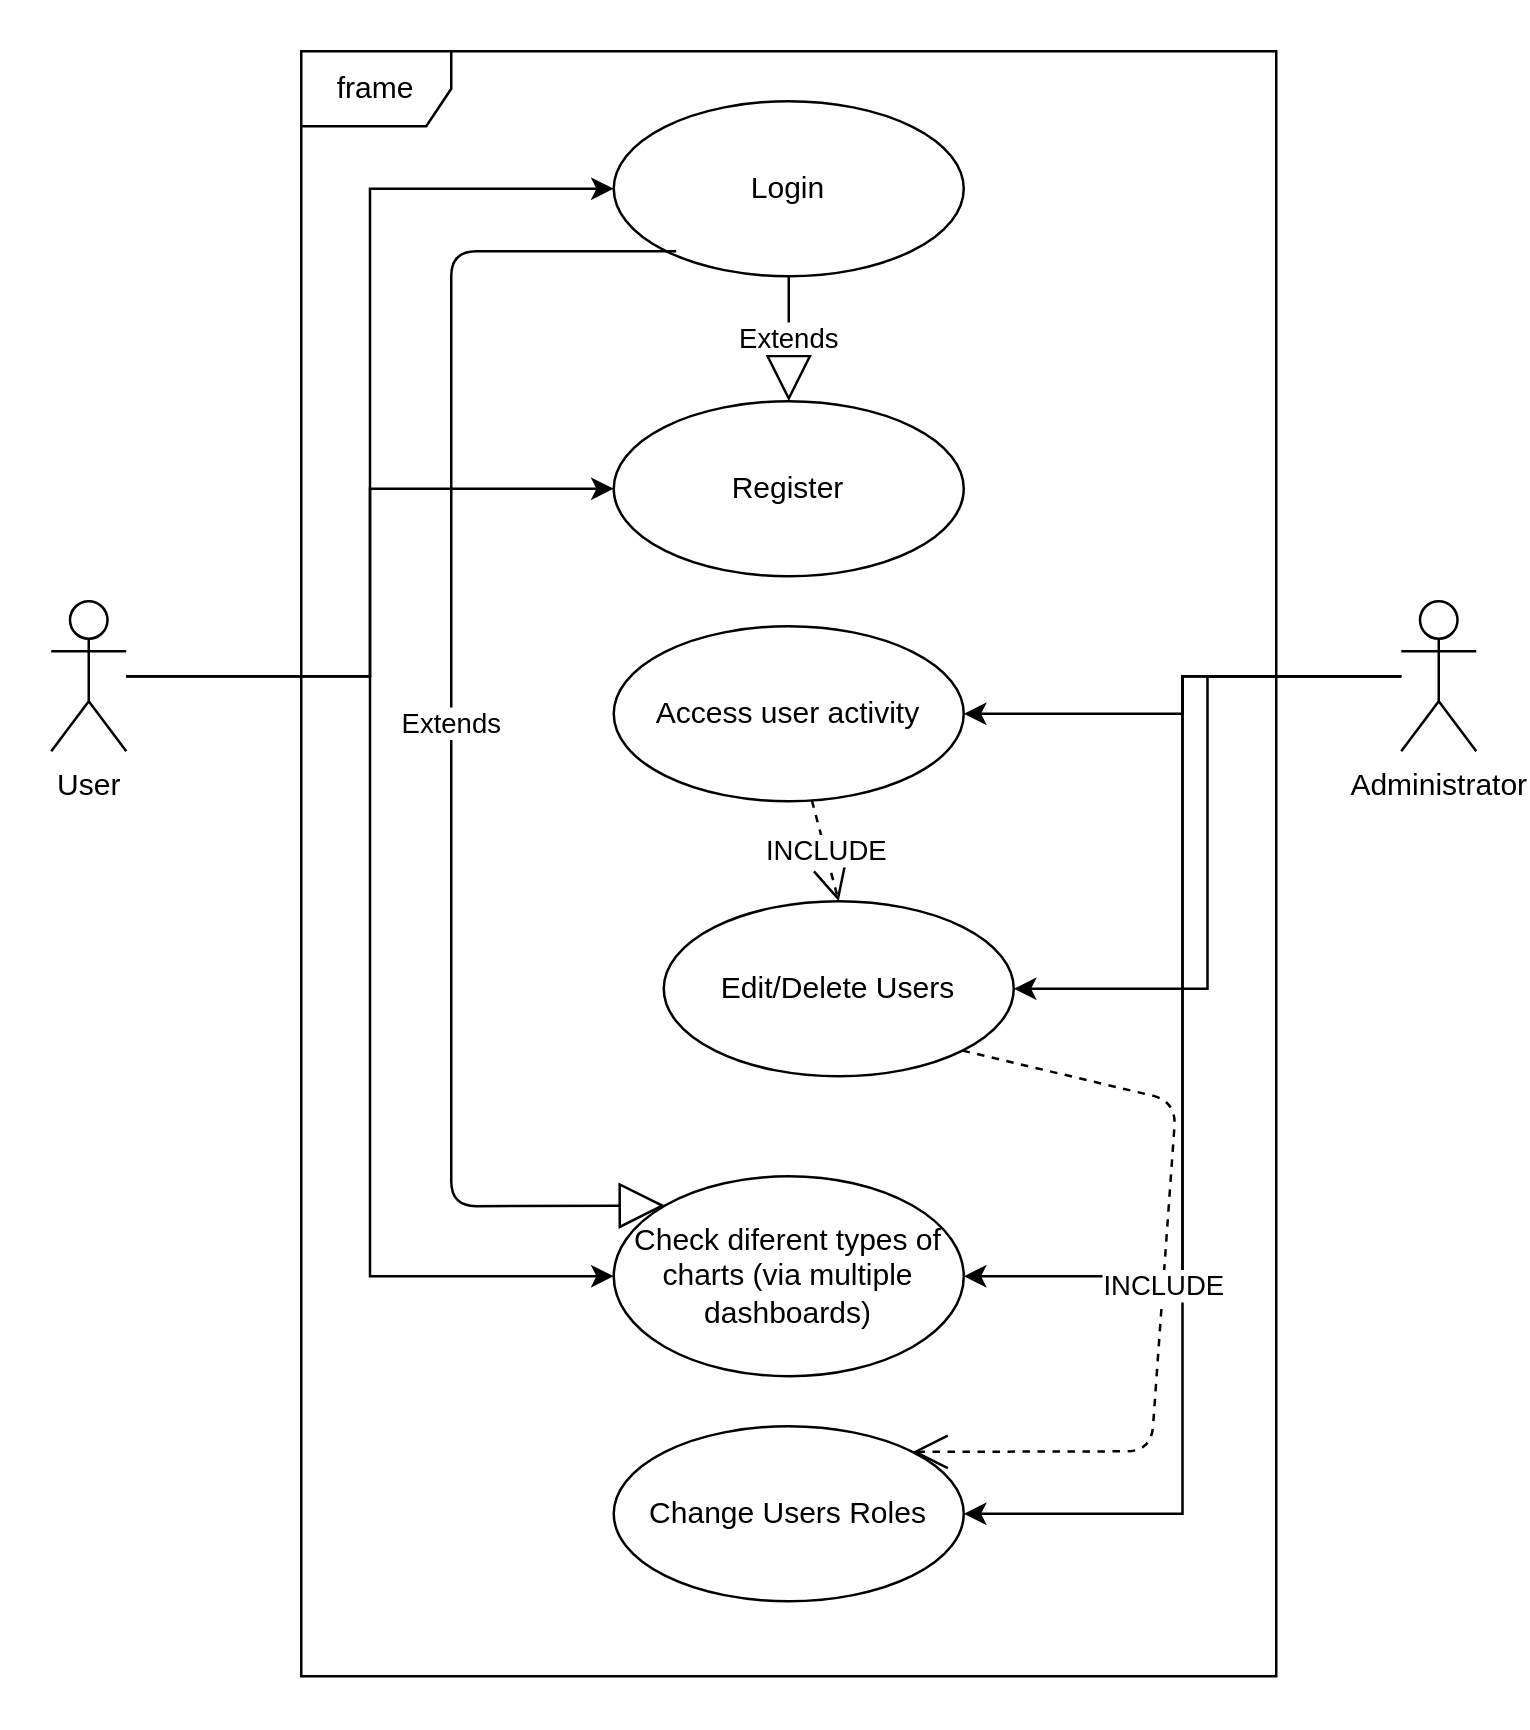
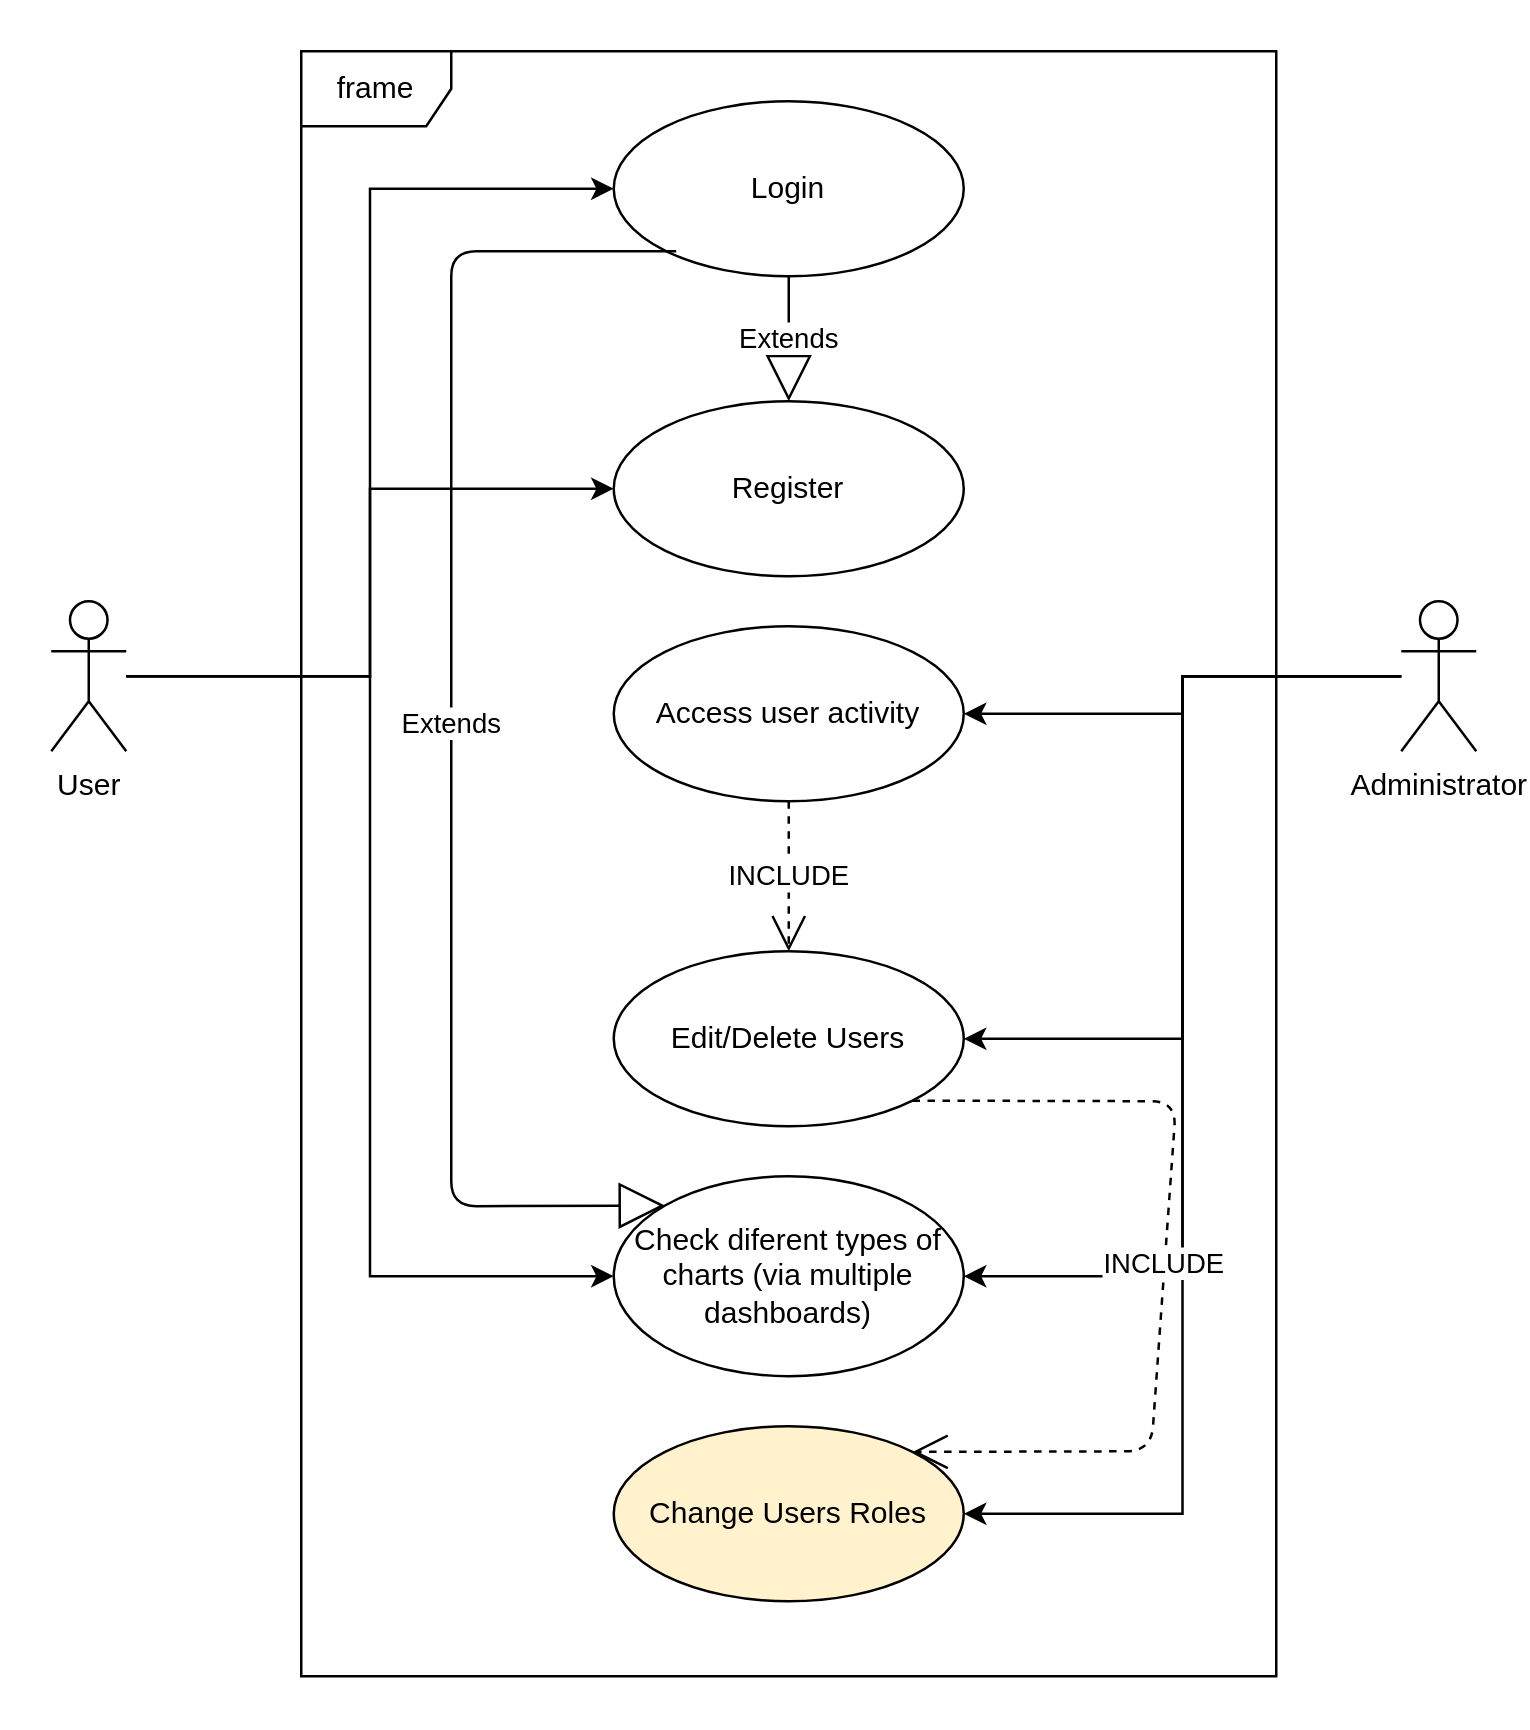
node "Edit/Delete Users": moved (839, 989) -> (789, 1039)
node "Change Users Roles": fillcolor #ffffff -> #fff2cc
